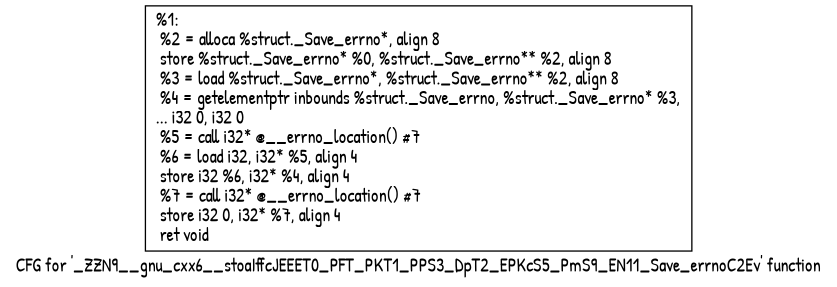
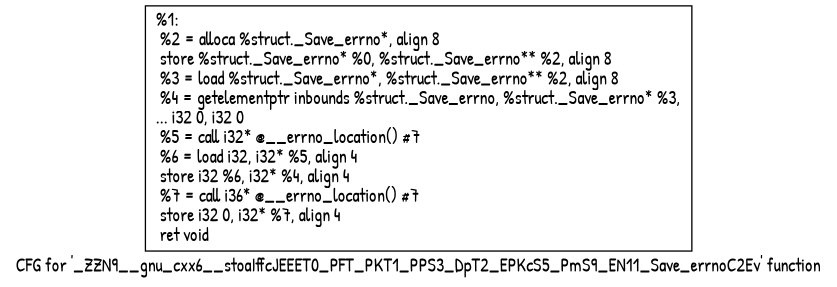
node "%1:": text "%7 = call i32* @__errno_location() #7" -> "%7 = call i36* @__errno_location() #7"
